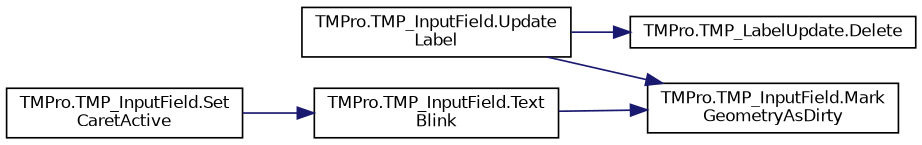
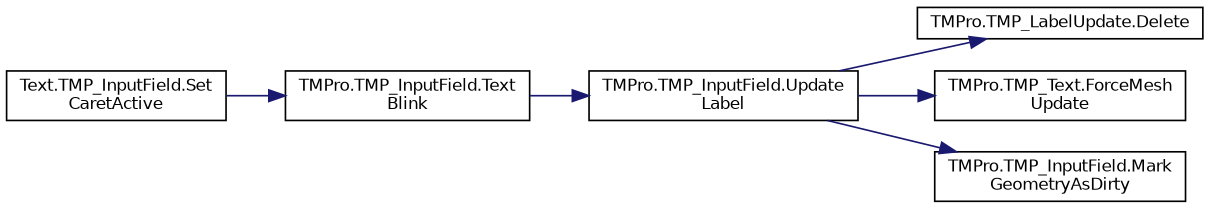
node "TMPro.TMP_Text.ForceMesh Update": added
edge "TMPro.TMP_InputField.Text Blink" -> "TMPro.TMP_InputField.Mark GeometryAsDirty": now "TMPro.TMP_InputField.Text Blink" -> "TMPro.TMP_InputField.Update Label"
node "TMPro.TMP_InputField.Set CaretActive": label "TMPro.TMP_InputField.Set CaretActive" -> "Text.TMP_InputField.Set CaretActive"
